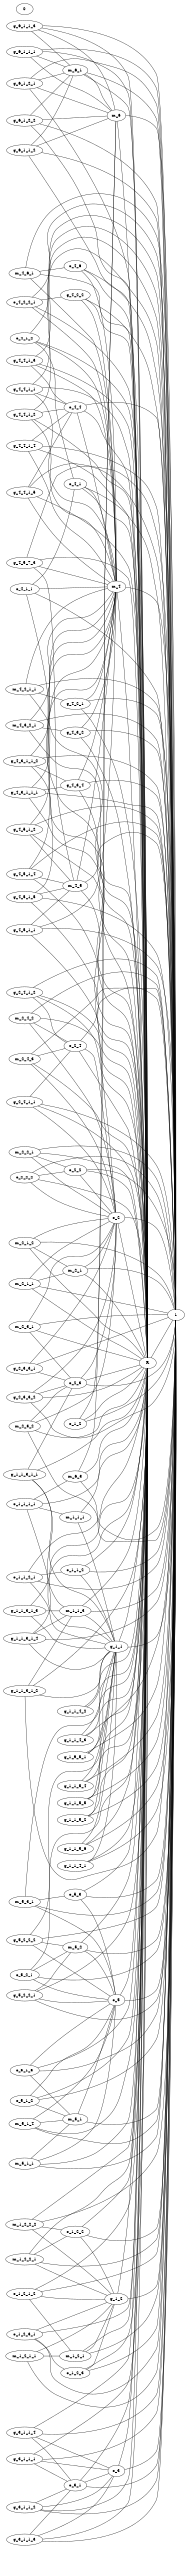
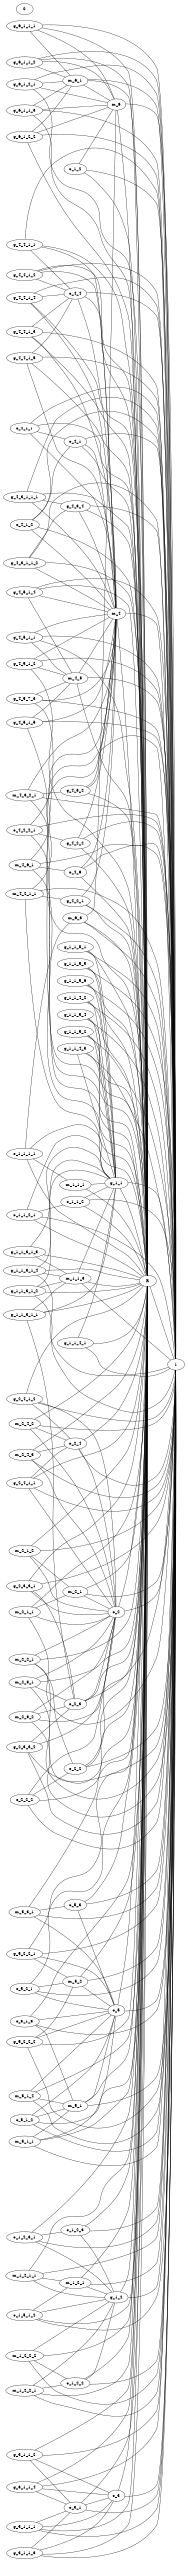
edge "g_1_1_4_2" -- "1": added
edge "R" -- "g_2_3_3_1": added
edge "R" -- "m_5_1": added
node "g_1_9_5_1": label "g_1_9_5_1" -> "g_1_1_5_1"
edge "R" -- "m_1_2_1_1": added
node "o_1_2_1_2": label "o_1_2_1_2" -> "o_1_5_1_2"
